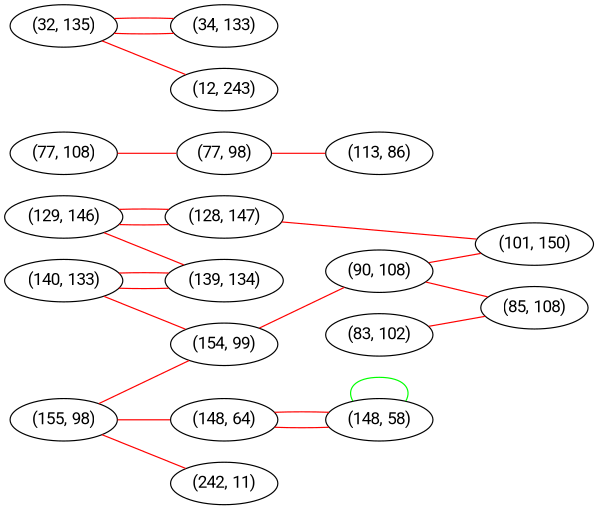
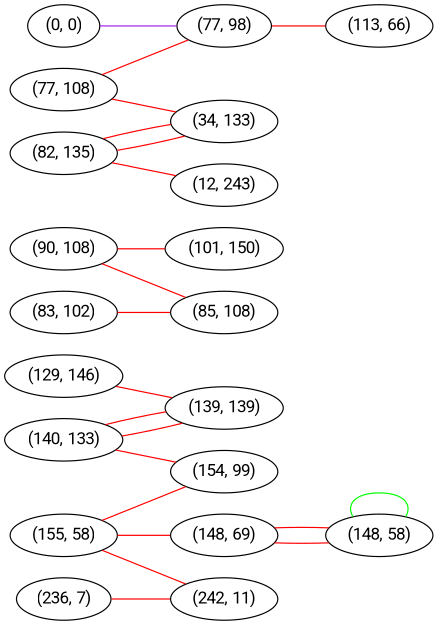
node "(0, 0)": added
node "(32, 135)": label "(32, 135)" -> "(82, 135)"
edge "(77, 108)" -- "(34, 133)": added
node "(113, 86)": label "(113, 86)" -> "(113, 66)"
node "(128, 147)": removed
node "(139, 134)": label "(139, 134)" -> "(139, 139)"
edge "(90, 108)" -- "(154, 99)": removed
node "(155, 98)": label "(155, 98)" -> "(155, 58)"
node "(148, 64)": label "(148, 64)" -> "(148, 69)"
node "(236, 7)": added
